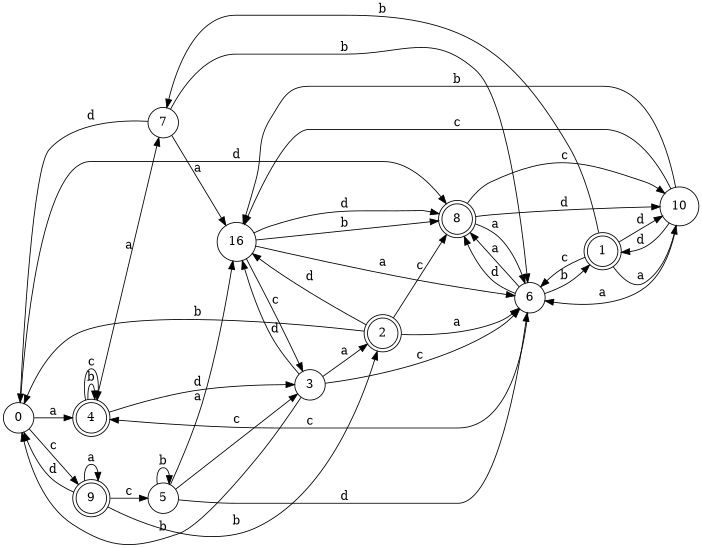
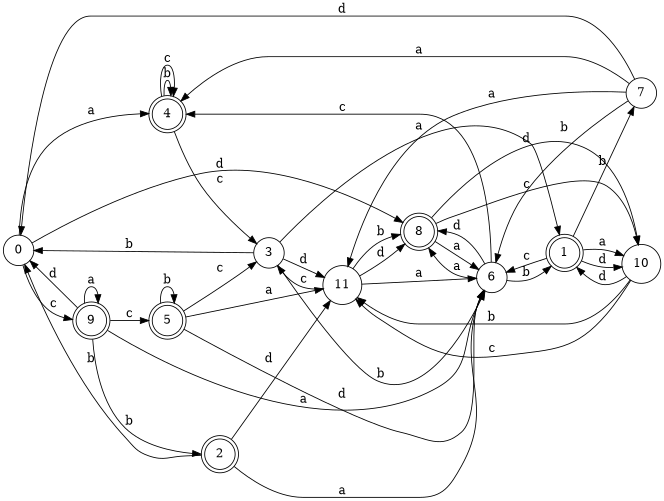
node "16": label "16" -> "11"
edge "4" -> "7": reversed
edge "2" -> "8": removed, label "c"
edge "10" -> "6": now "9" -> "6"
edge "3" -> "6": label "c" -> "b"
edge "3" -> "2": now "3" -> "1"
edge "4" -> "3": label "d" -> "c"
node "5": shape circle -> doublecircle
